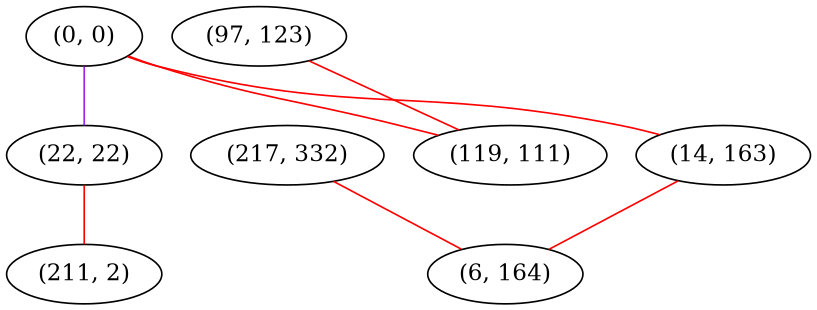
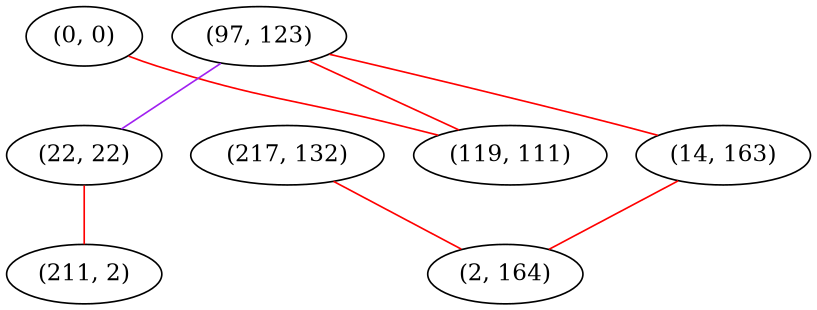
edge "(0, 0)" -- "(22, 22)": now "(97, 123)" -- "(22, 22)"
edge "(0, 0)" -- "(14, 163)": now "(97, 123)" -- "(14, 163)"
node "(217, 332)": label "(217, 332)" -> "(217, 132)"
node "(6, 164)": label "(6, 164)" -> "(2, 164)"
